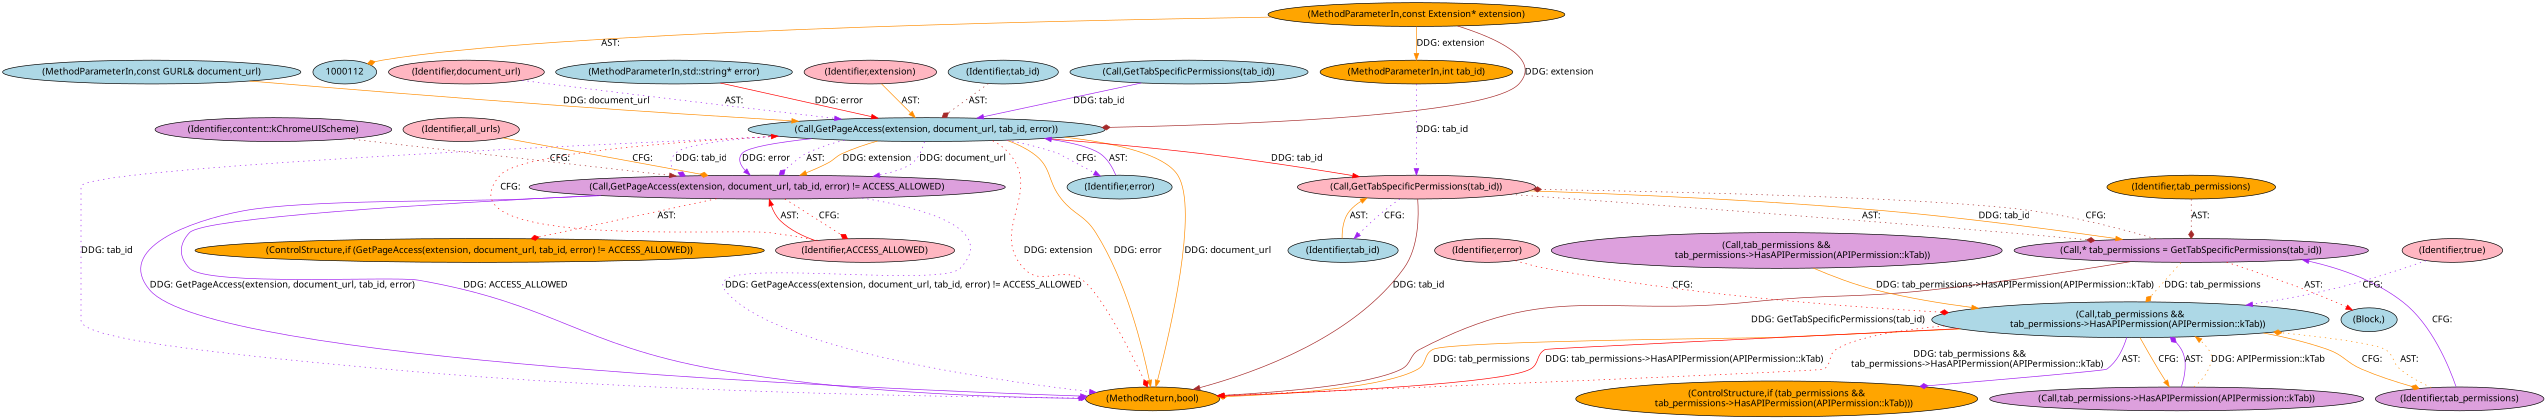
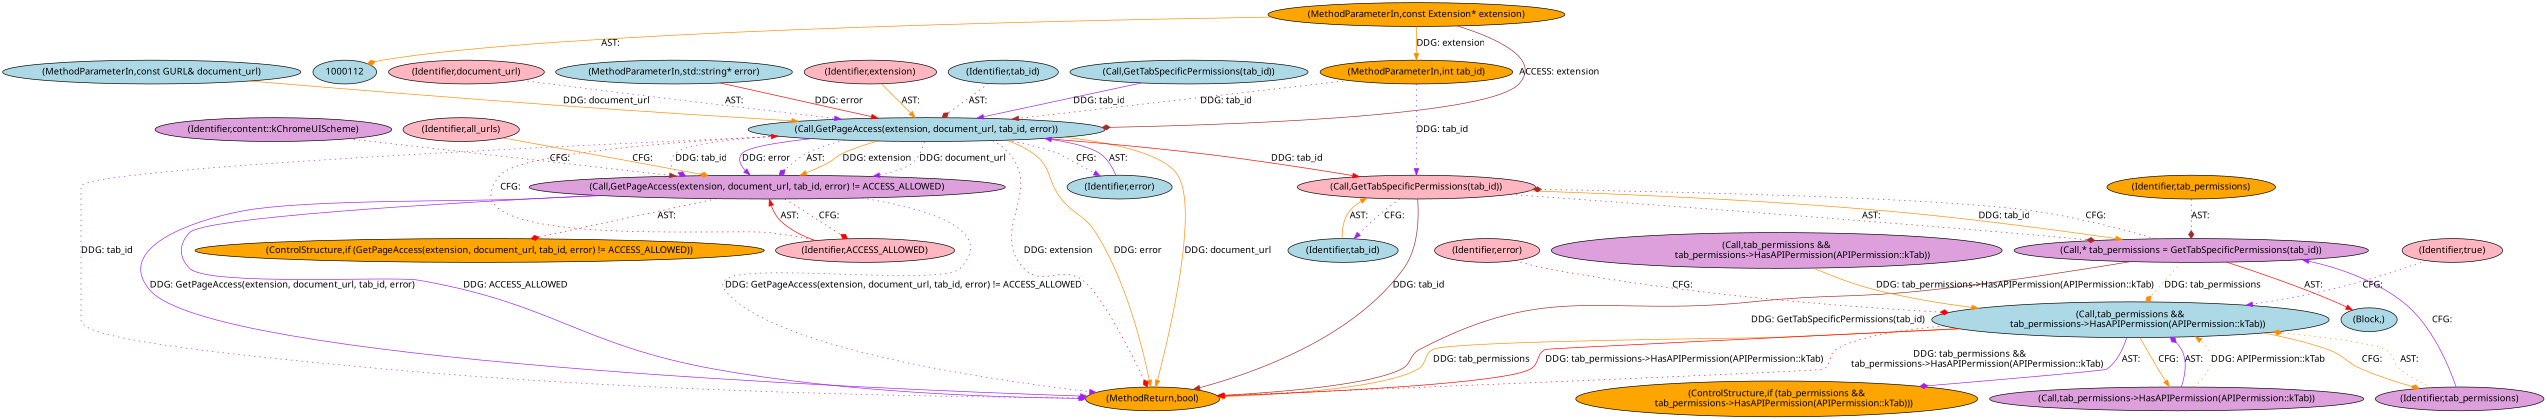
edge "(MethodParameterIn,const Extension* extension)" -> "(Call,GetPageAccess(extension, document_url, tab_id, error))": label "DDG: extension" -> "ACCESS: extension"
edge "(MethodParameterIn,int tab_id)" -> "(Call,GetPageAccess(extension, document_url, tab_id, error))": added, label "DDG: tab_id"
edge "(Call,* tab_permissions = GetTabSpecificPermissions(tab_id))" -> "(Block,)": style dotted -> solid
